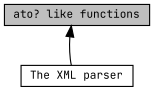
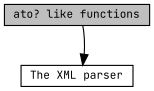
edge "The XML parser" -> "ato? like functions": reversed
